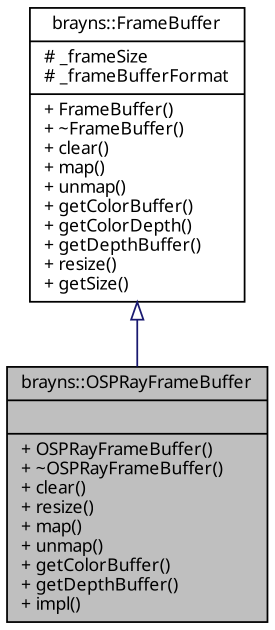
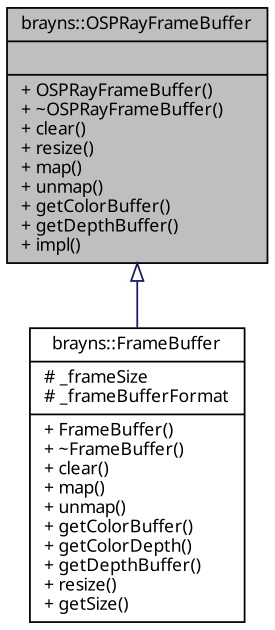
edge "brayns::OSPRayFrameBuffer" -> "brayns::FrameBuffer": reversed
